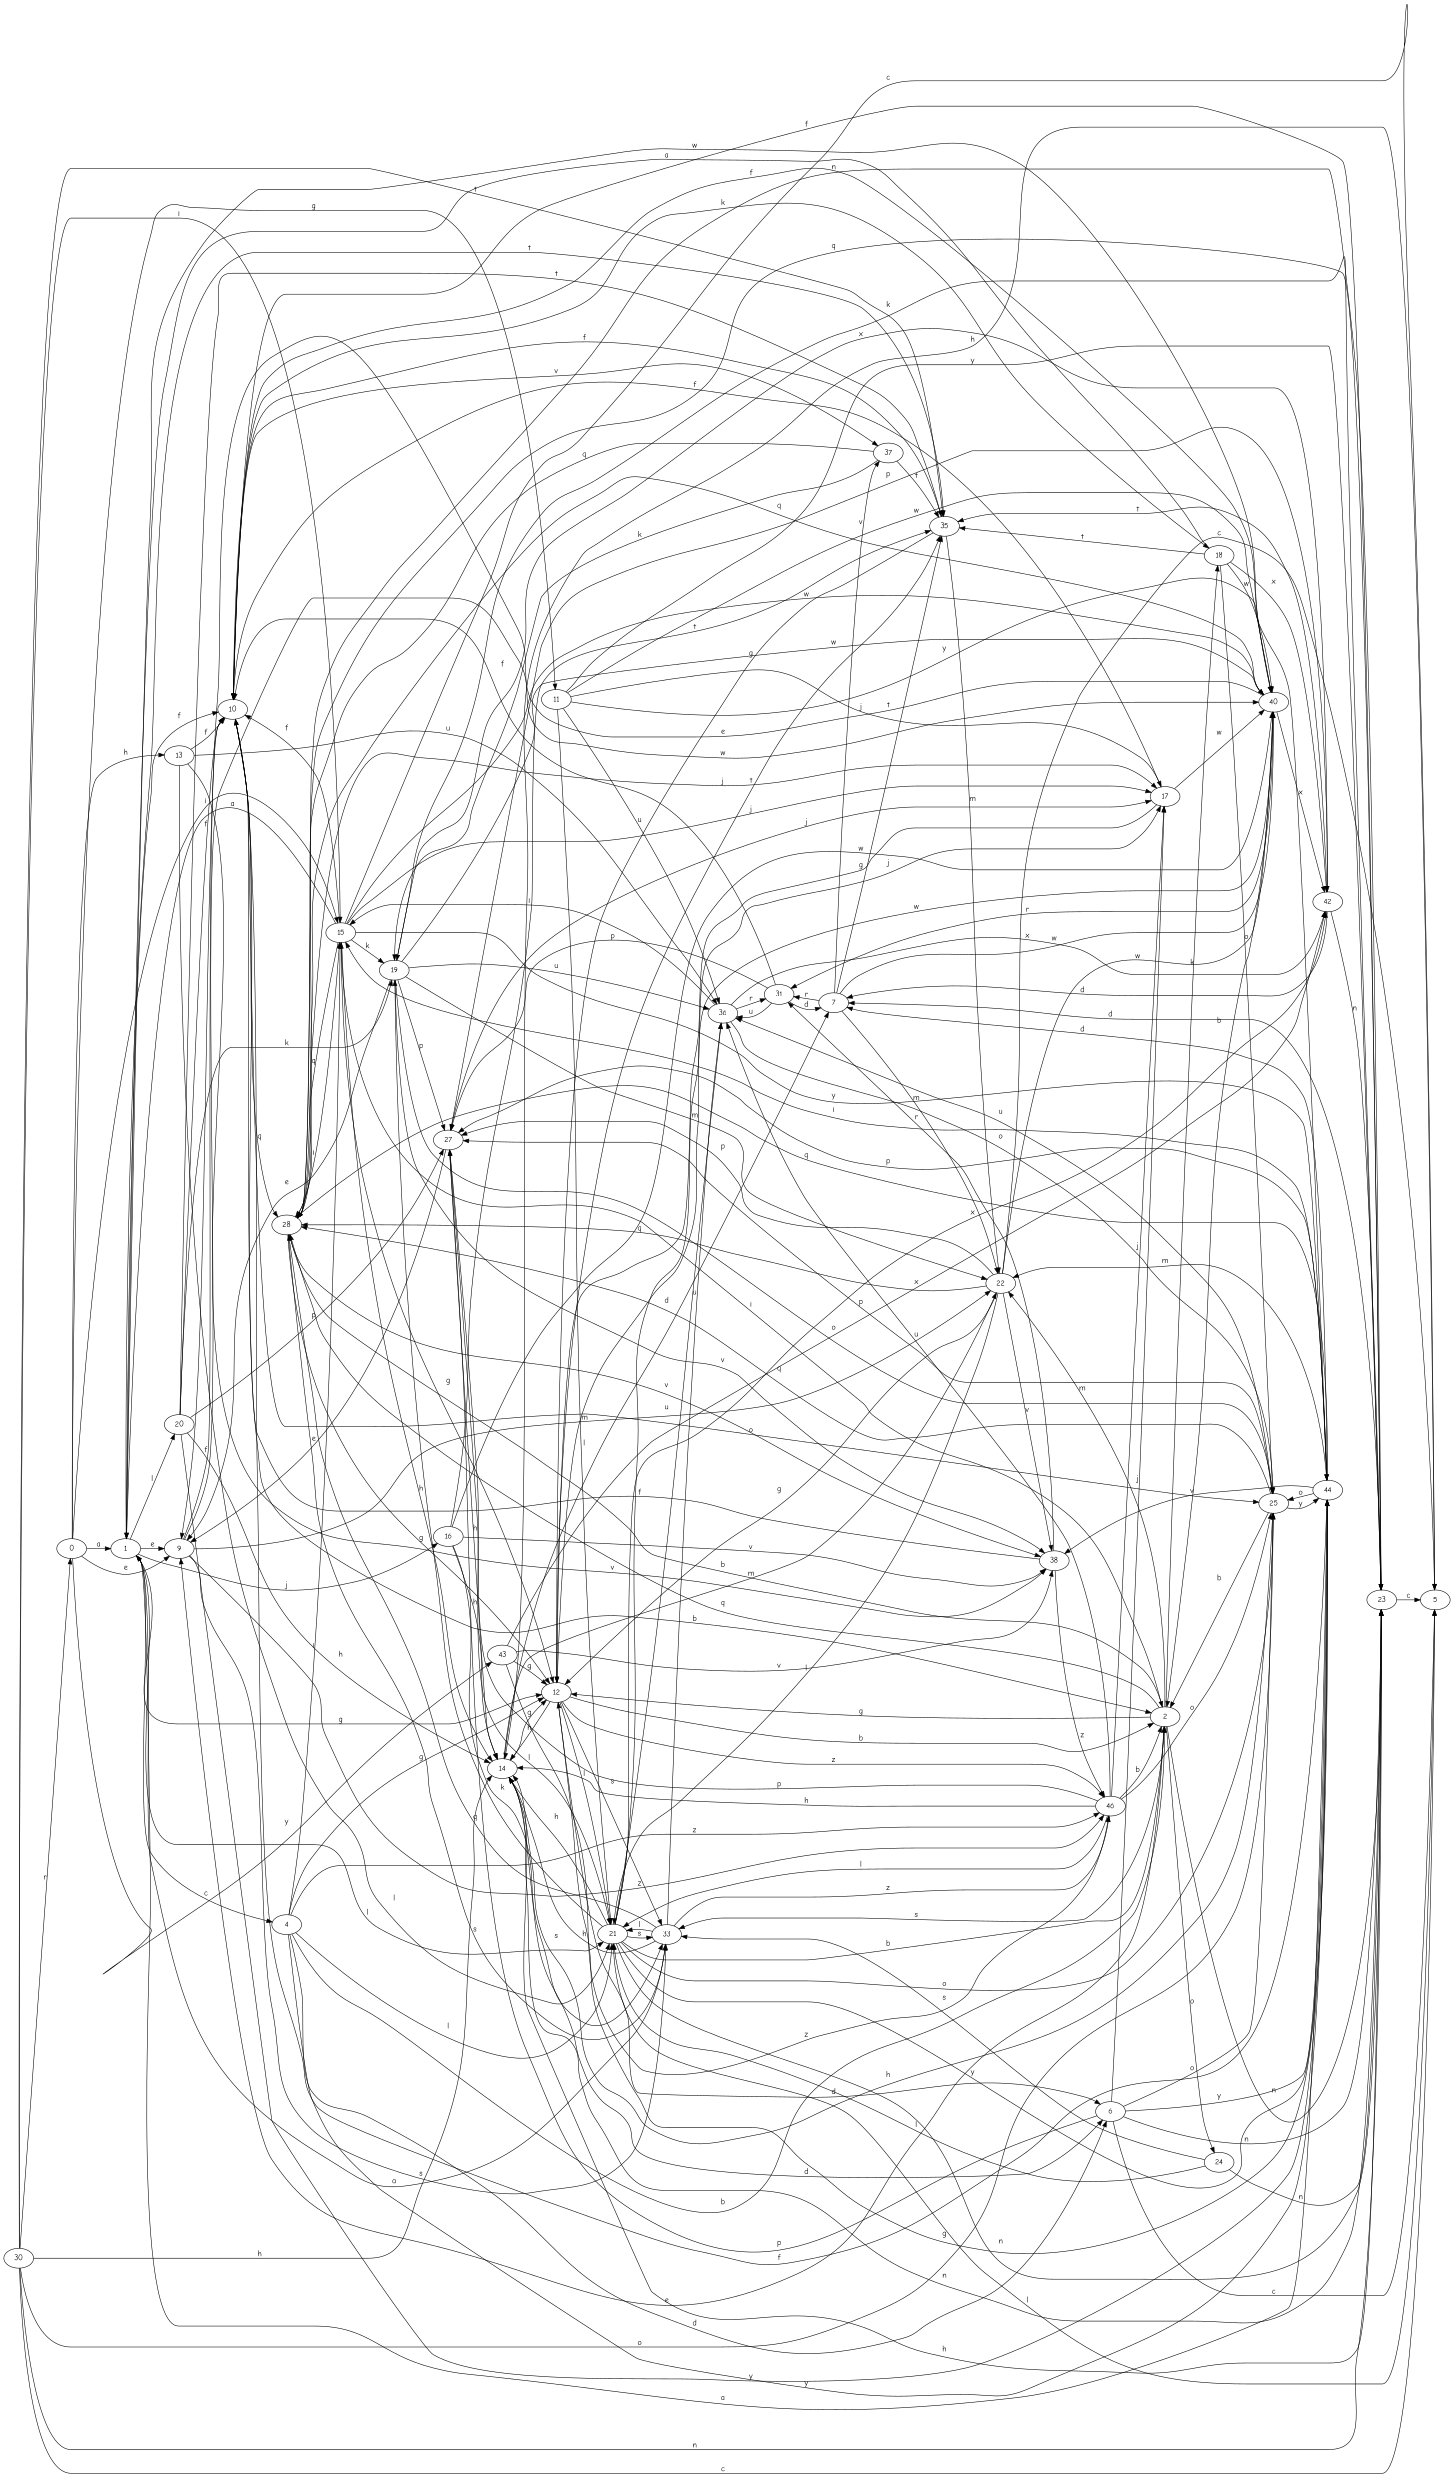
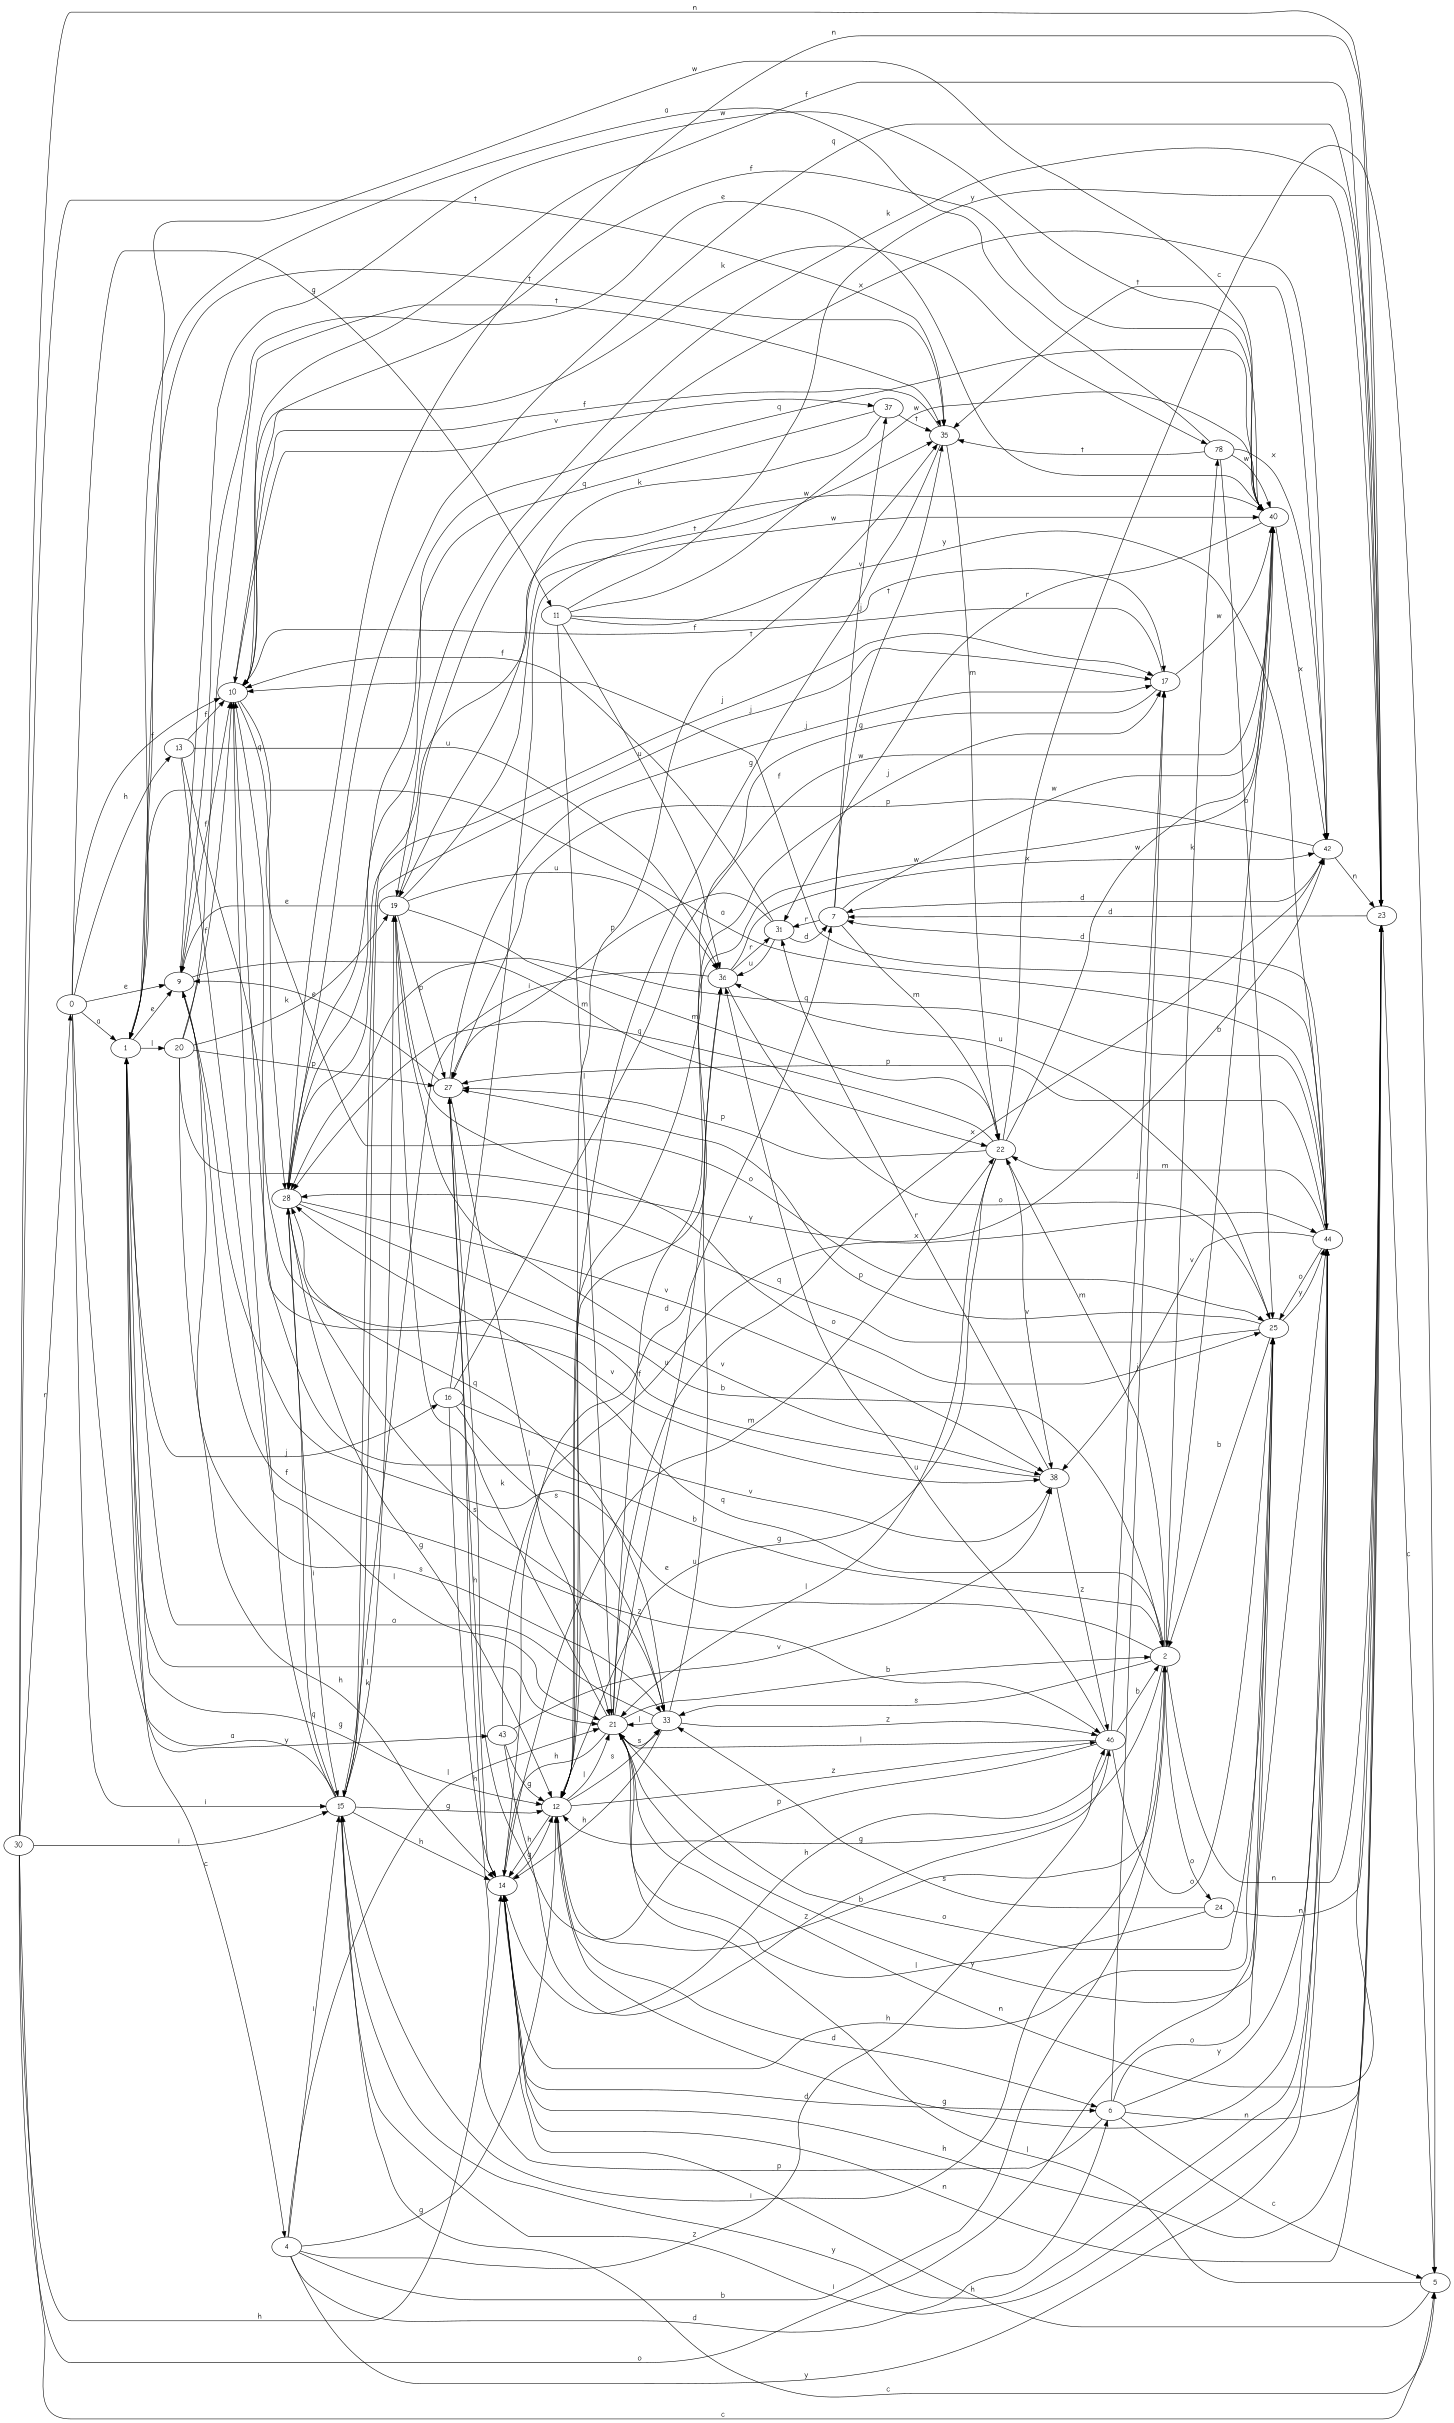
node "18": label "18" -> "78"
edge "1" -> "10": now "0" -> "10"
